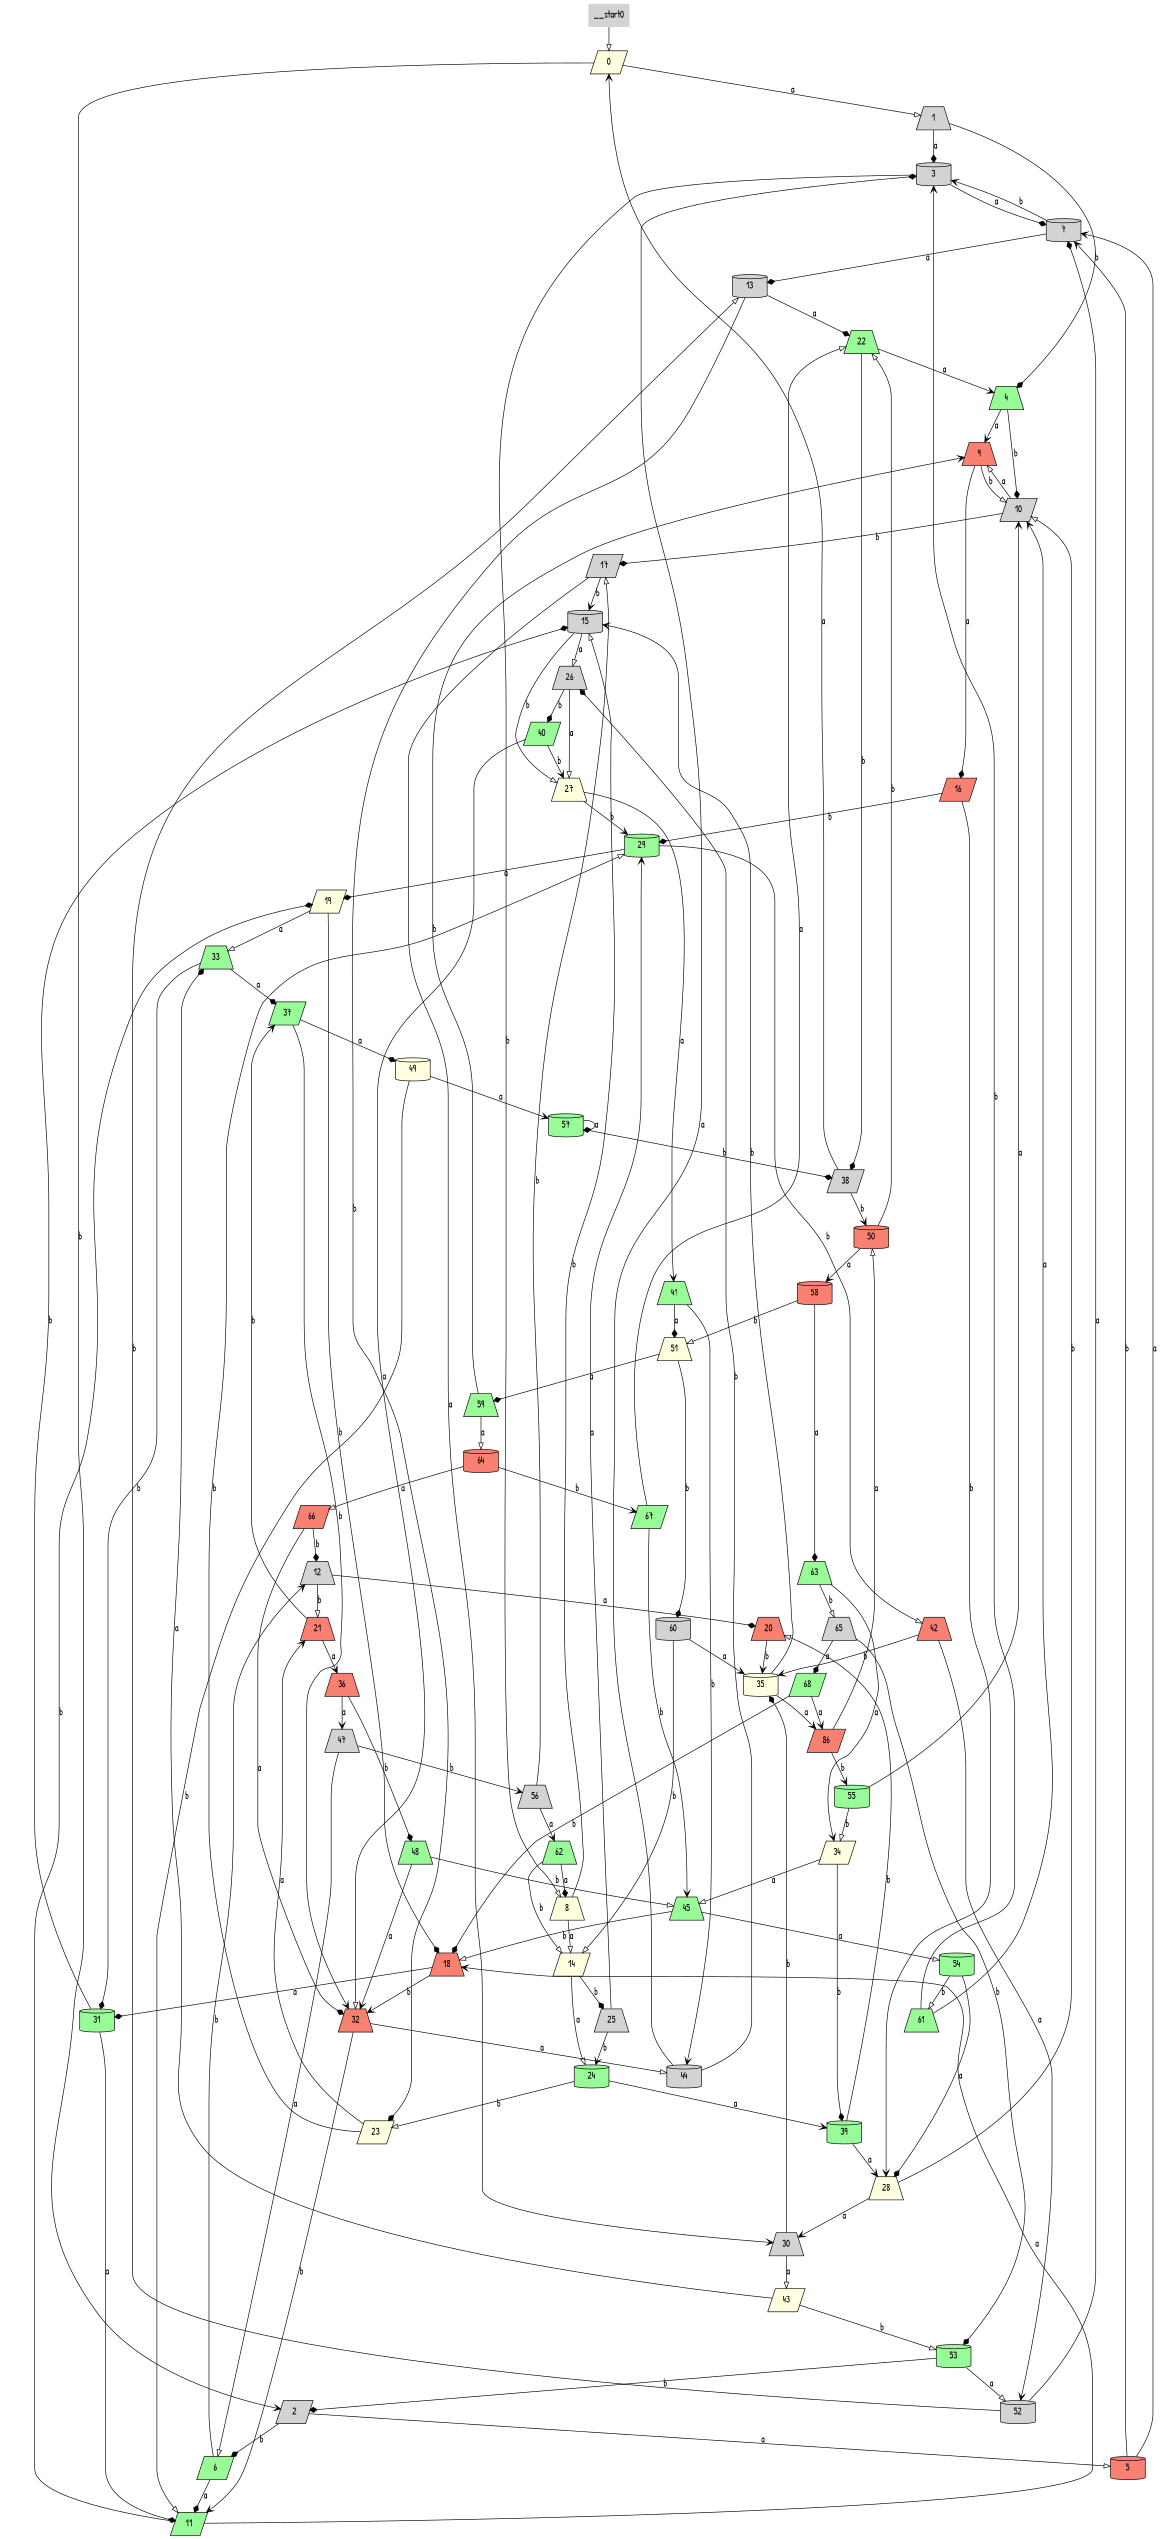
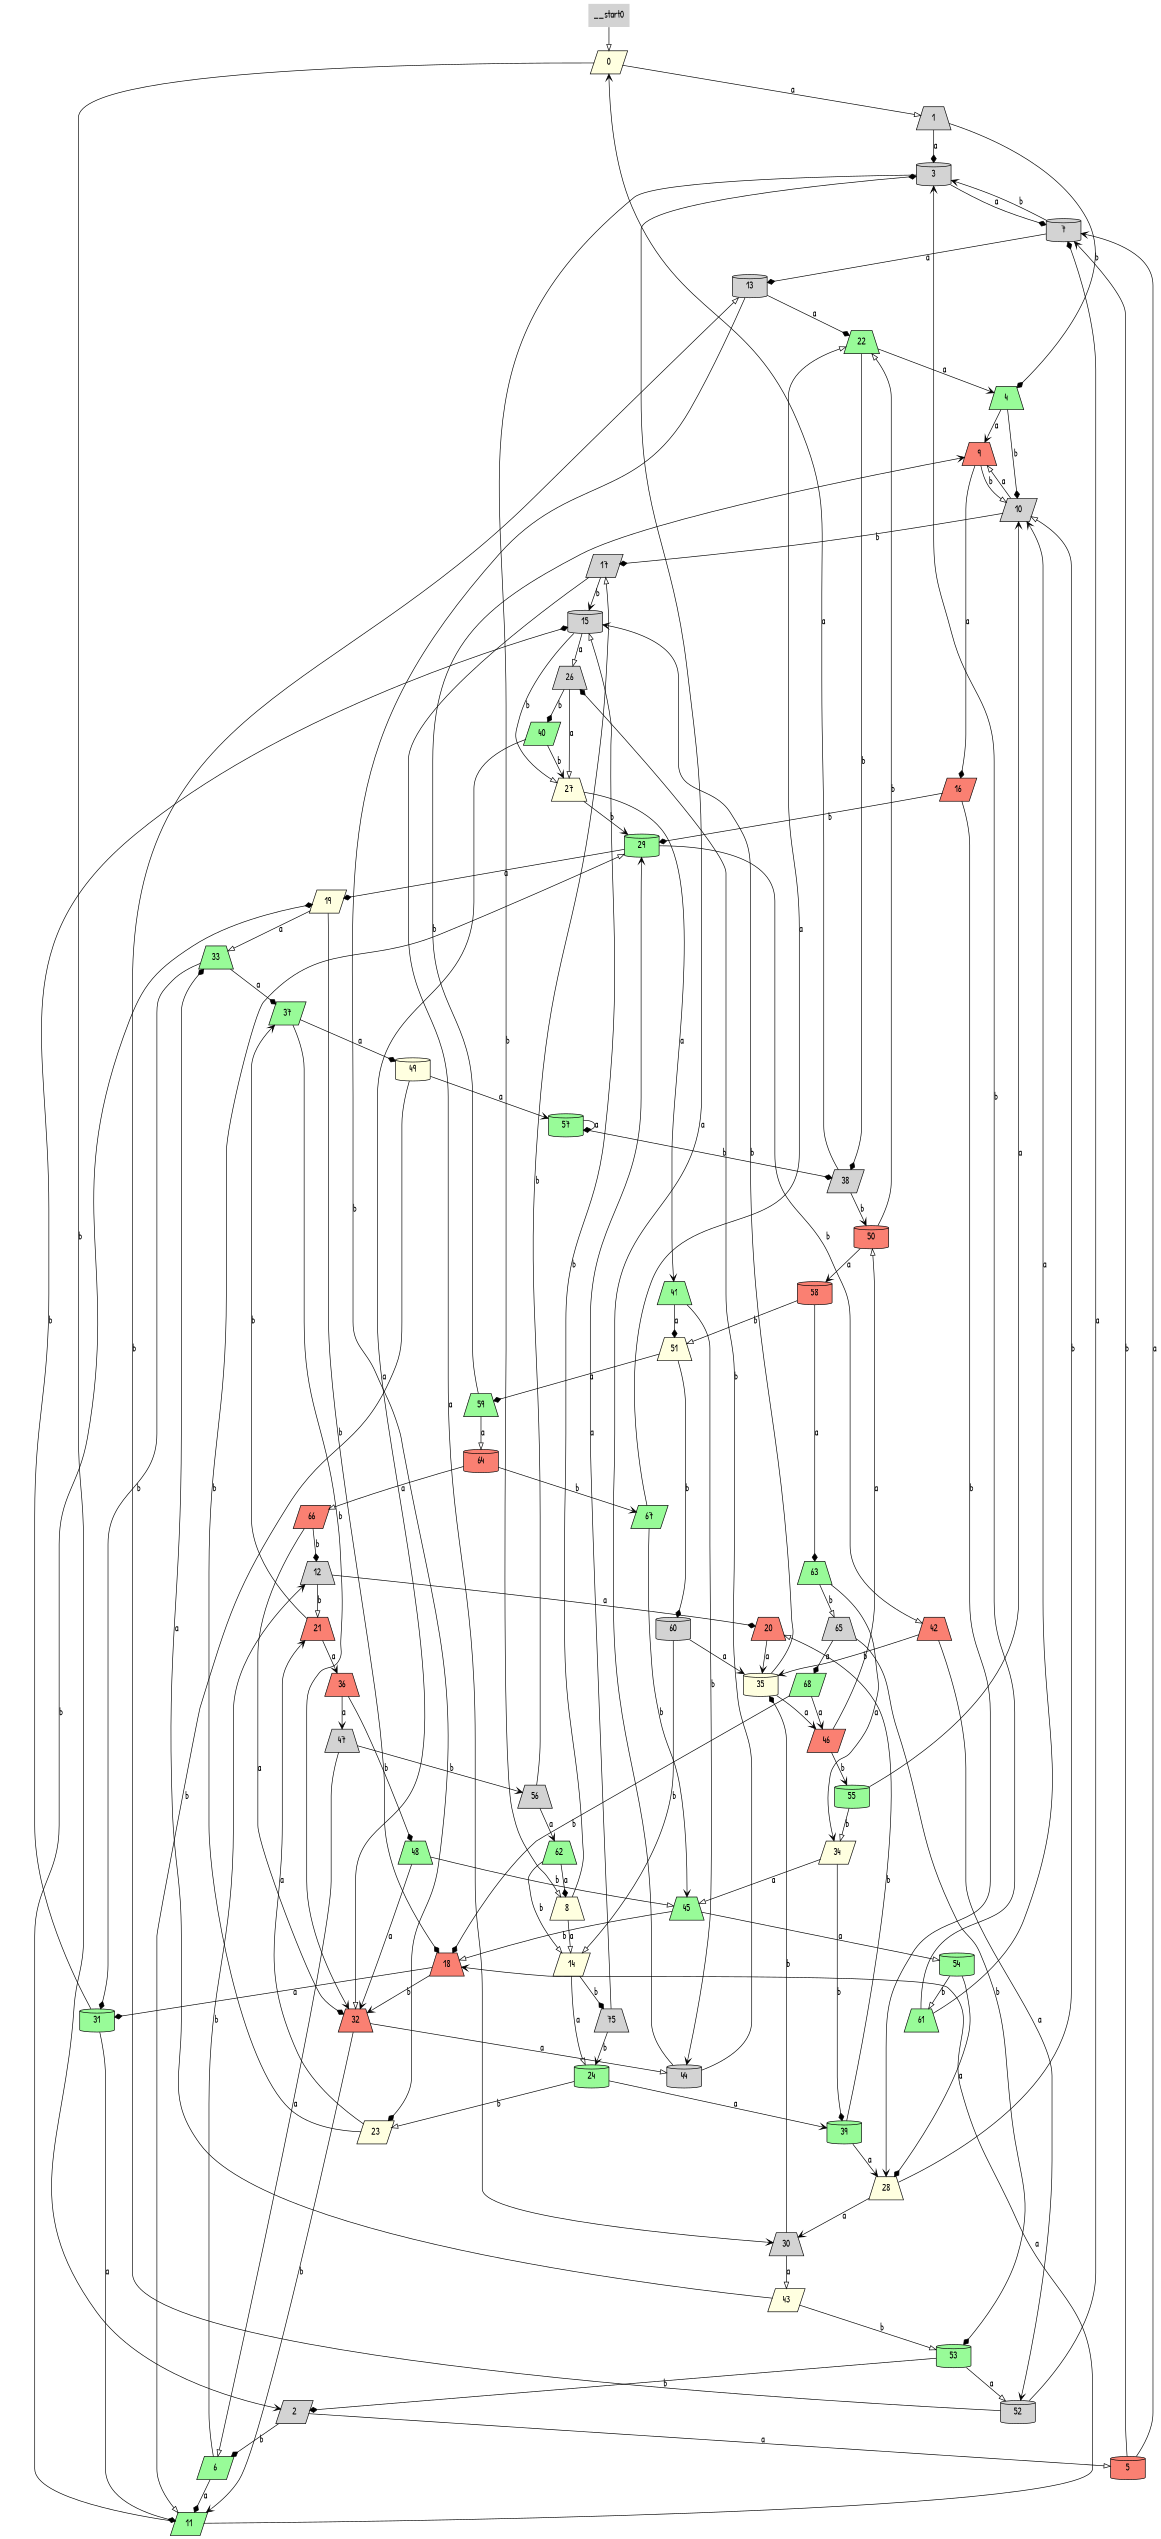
edge "20" -> "35": label "b" -> "a"
node "86": label "86" -> "46"
node "25": label "25" -> "75"
